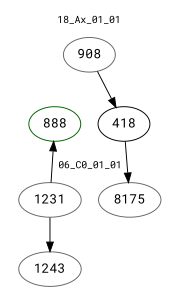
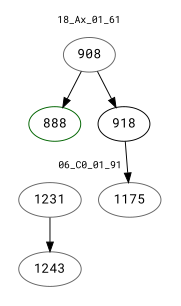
cluster "18_Ax_01_01": label "18_Ax_01_01" -> "18_Ax_01_61"
node "418": label "418" -> "918"
cluster "06_C0_01_01": label "06_C0_01_01" -> "06_C0_01_91"
edge "1231" -> "888": now "908" -> "888"
node "8175": label "8175" -> "1175"
